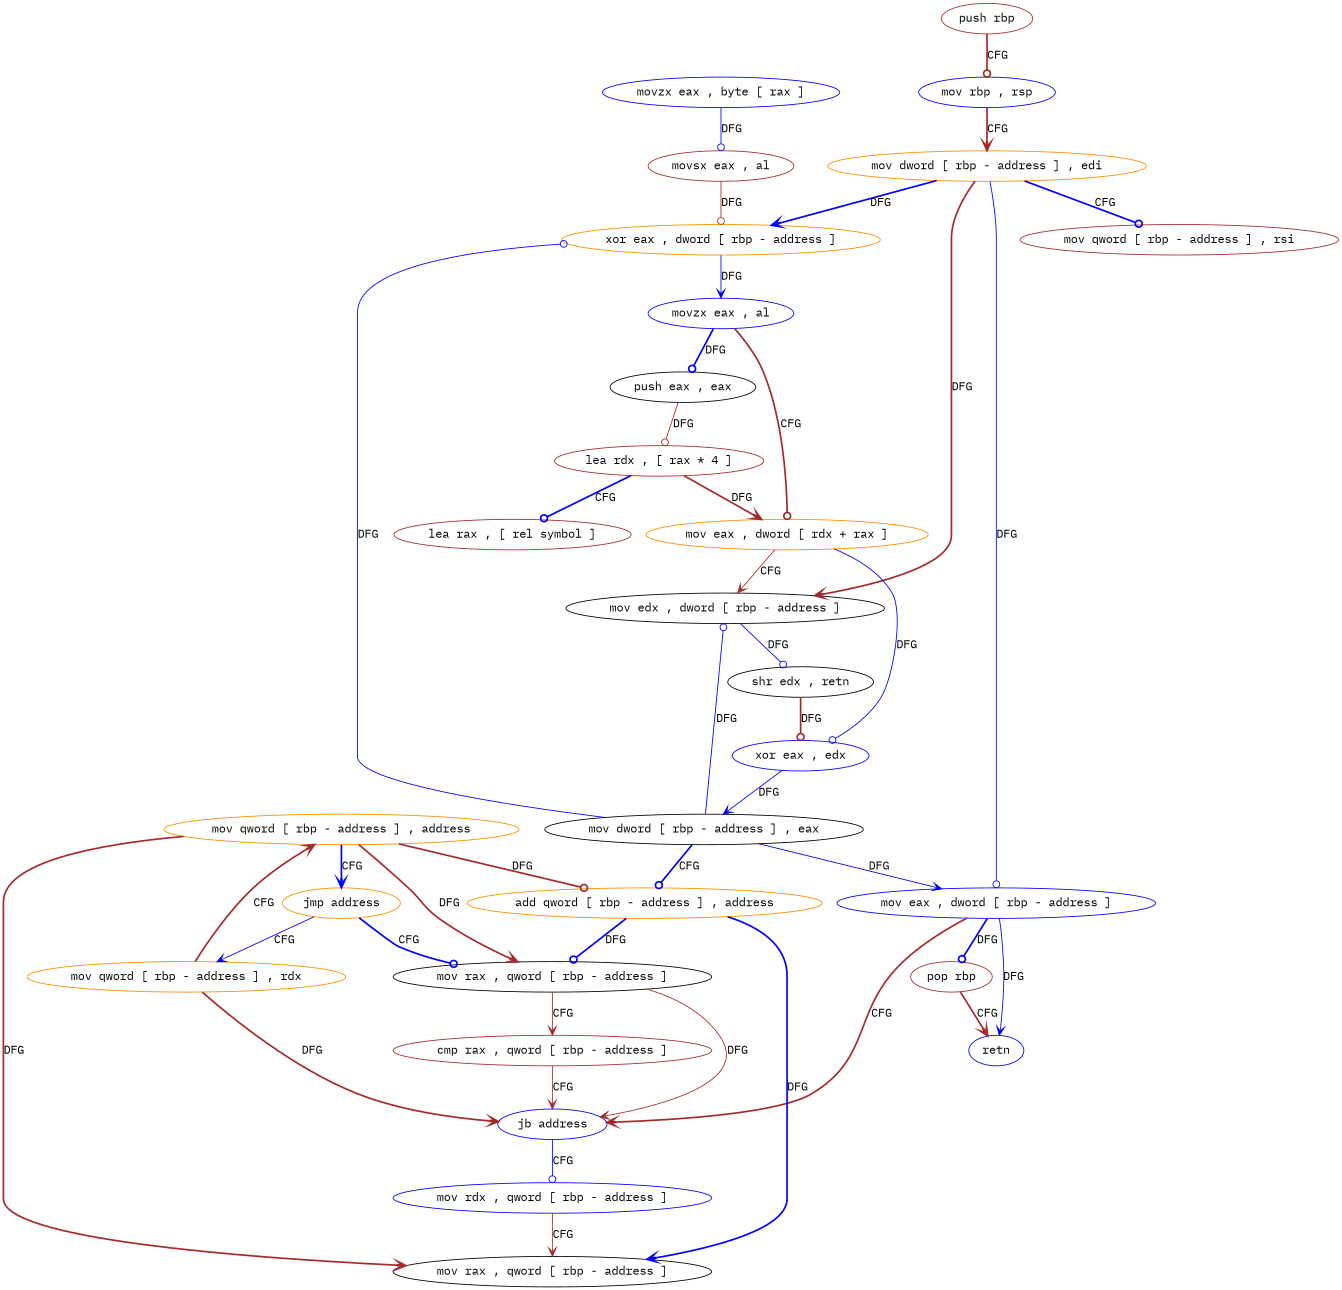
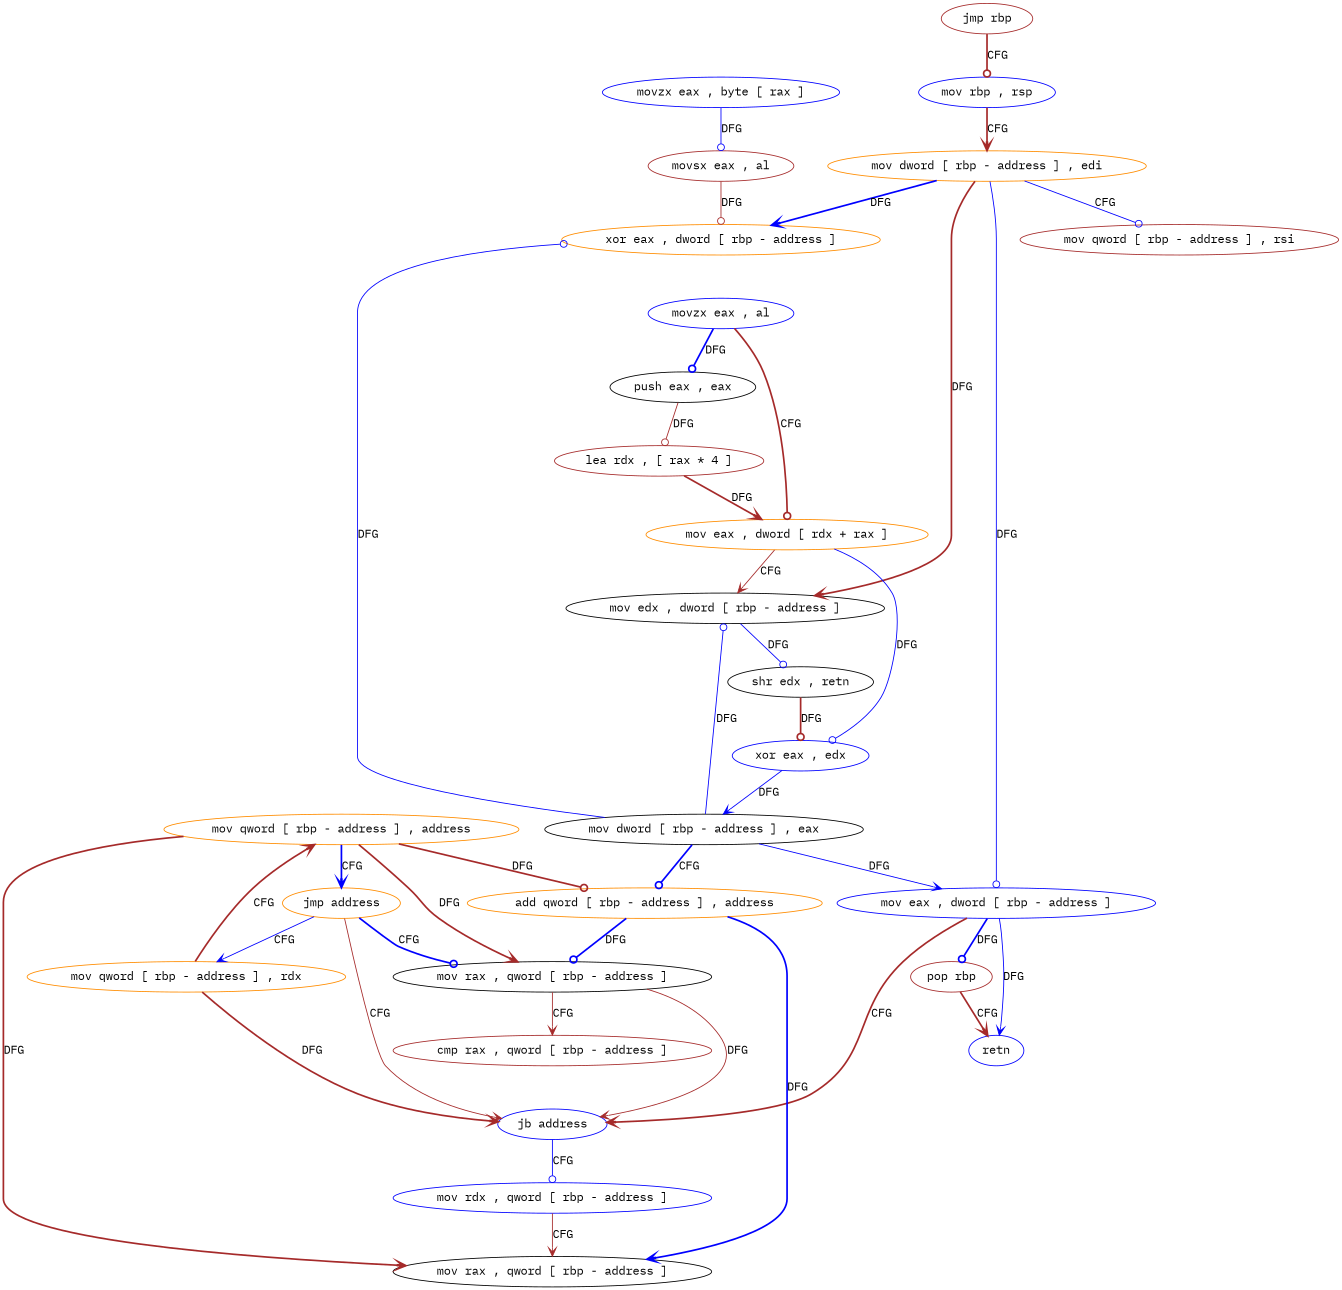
node "push rbp": label "push rbp" -> "jmp rbp"
edge "mov dword [ rbp - address ] , edi" -> "mov qword [ rbp - address ] , rsi": style bold -> solid
edge "xor eax , dword [ rbp - address ]" -> "movzx eax , al": removed, label "DFG"
node "lea rax , [ rel symbol ]": removed
edge "cmp rax , qword [ rbp - address ]" -> "jb address": now "jmp address" -> "jb address"
